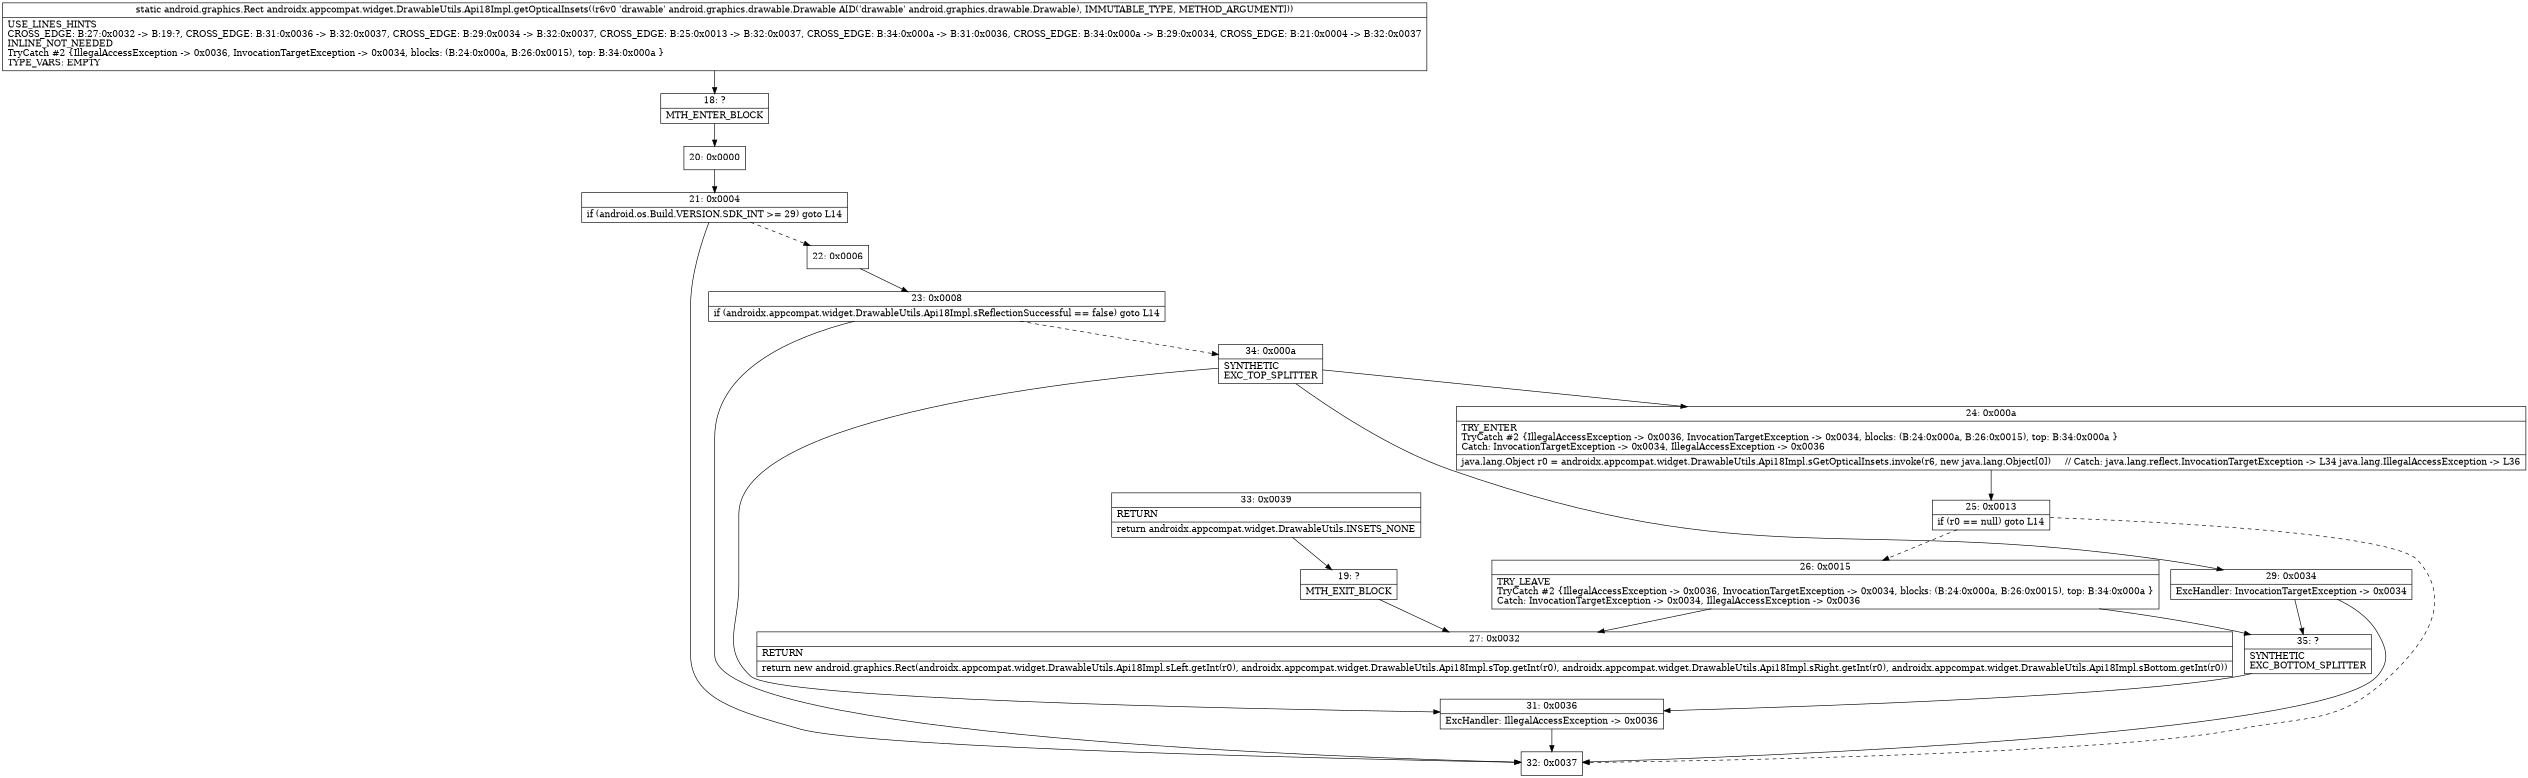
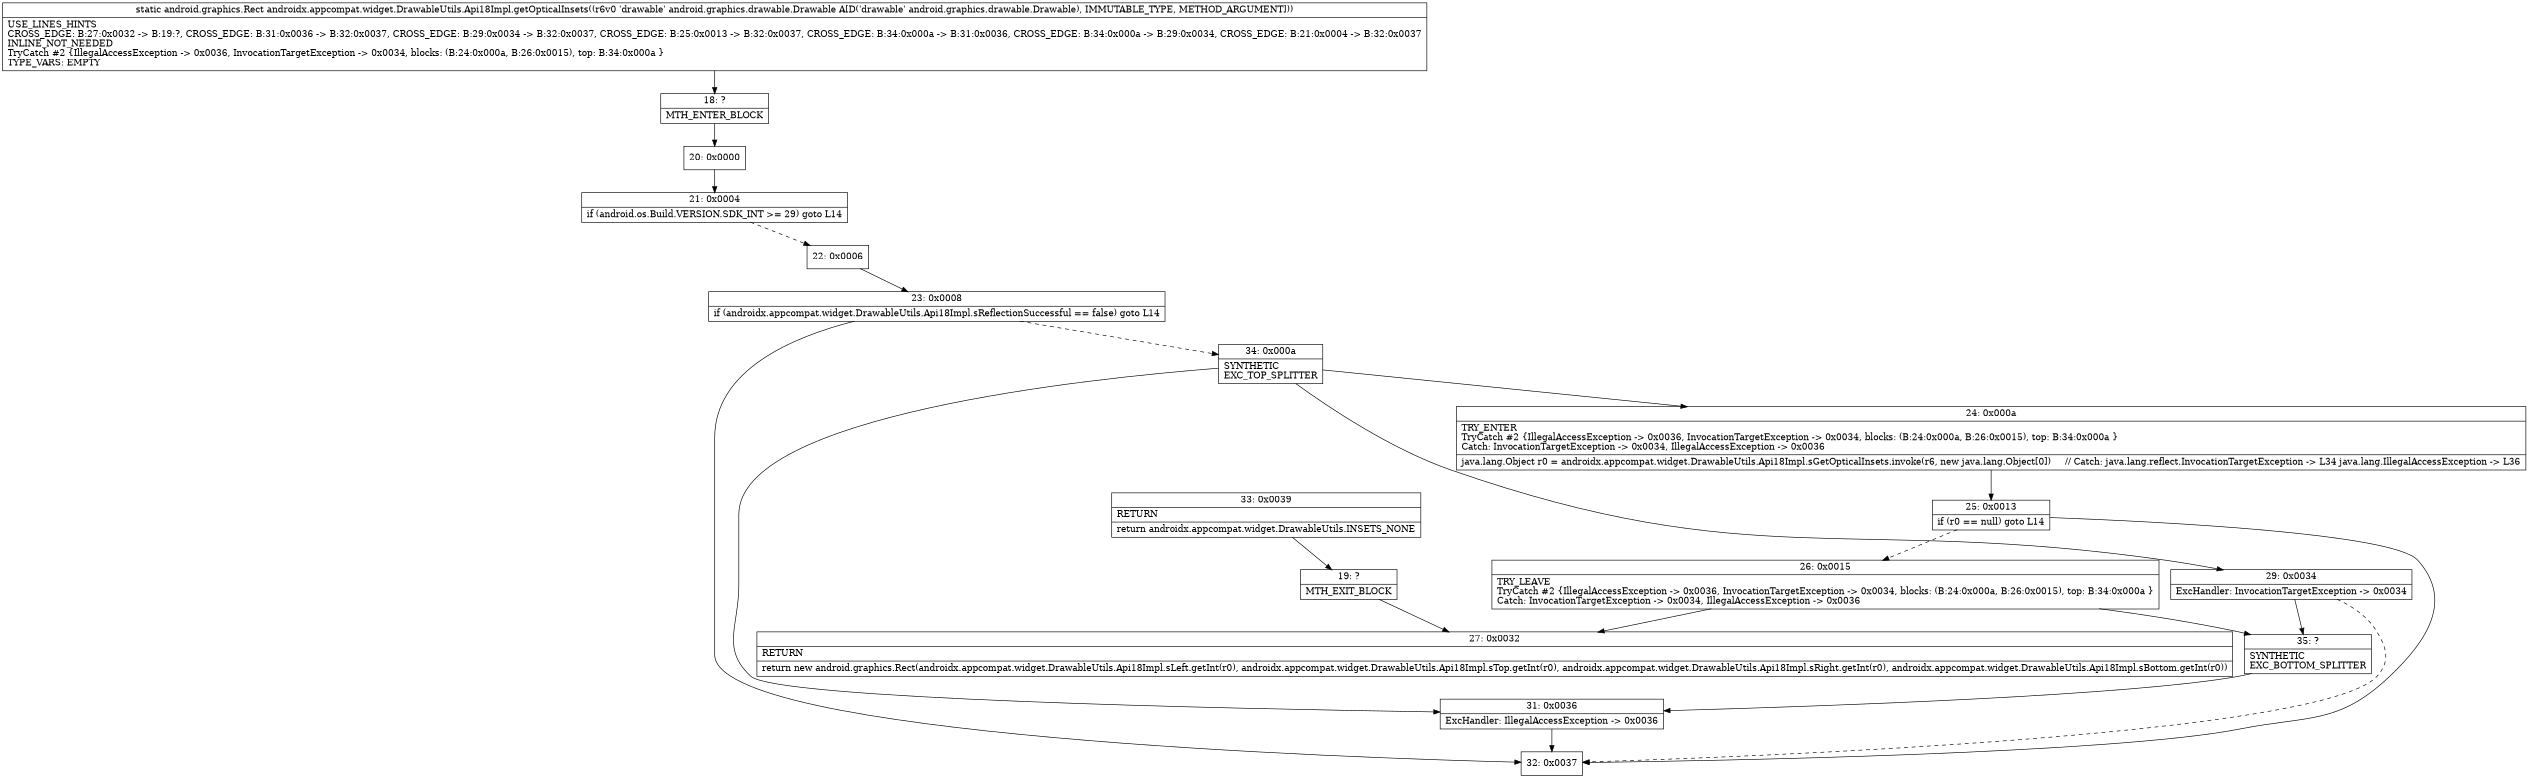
edge "25: 0x0013" -> "32: 0x0037": style dashed -> solid
edge "21: 0x0004" -> "32: 0x0037": removed
edge "29: 0x0034" -> "32: 0x0037": style solid -> dashed
